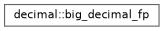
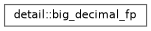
node "decimal::big_decimal_fp": label "decimal::big_decimal_fp" -> "detail::big_decimal_fp"
